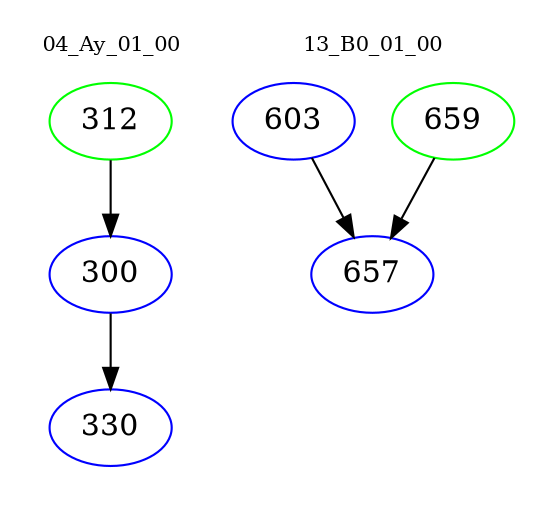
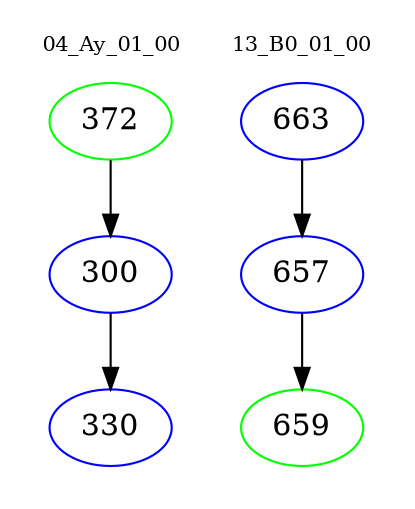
node "312": label "312" -> "372"
node "603": label "603" -> "663"
edge "659" -> "657": reversed
